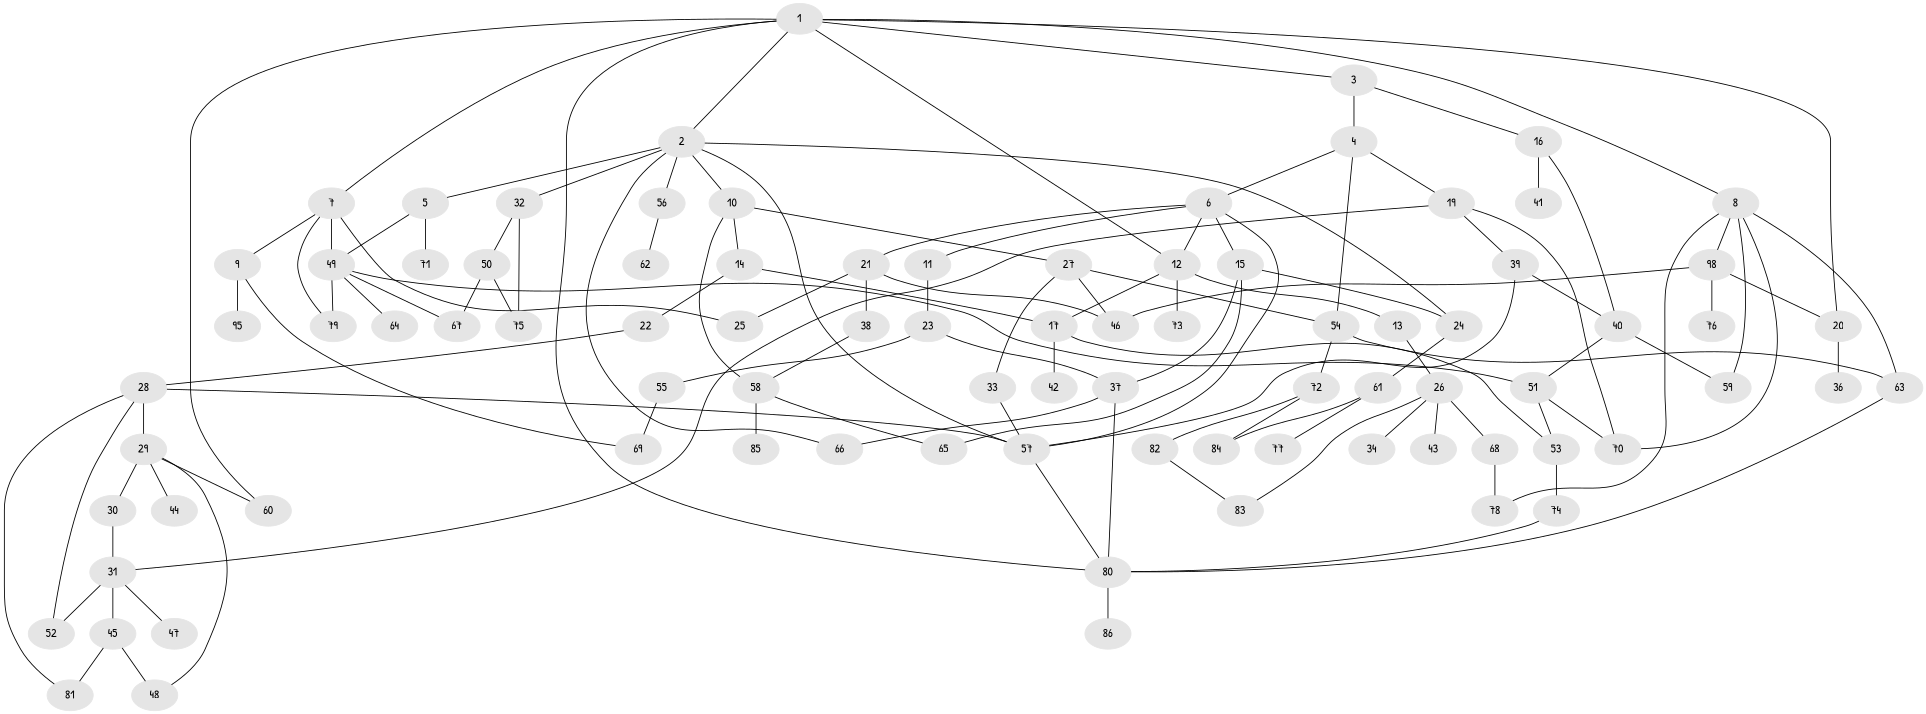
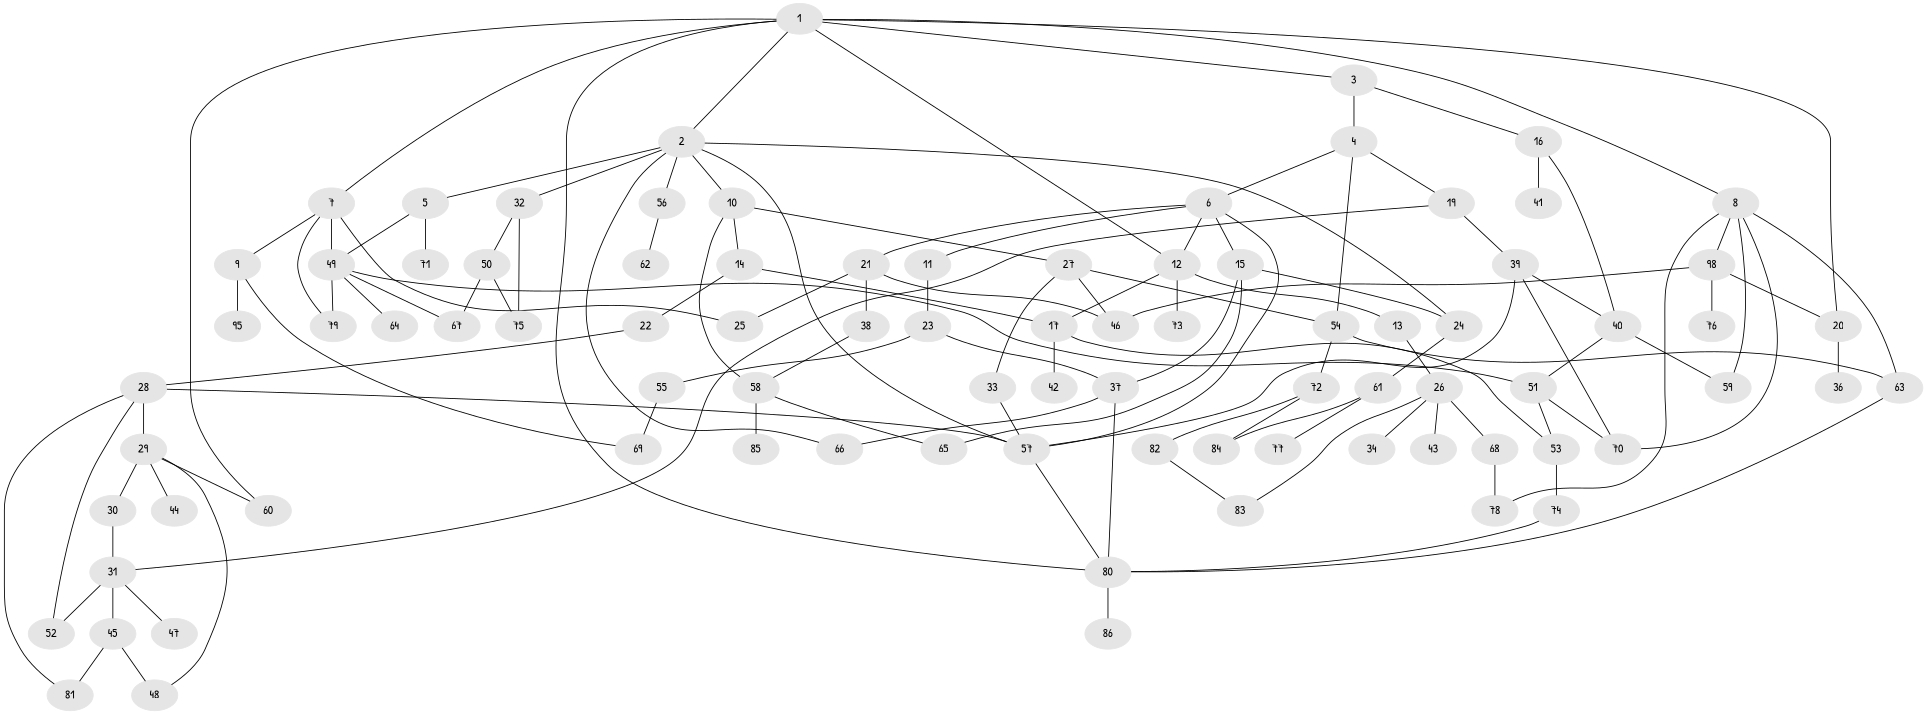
edge "19" -- "70": now "39" -- "70"
